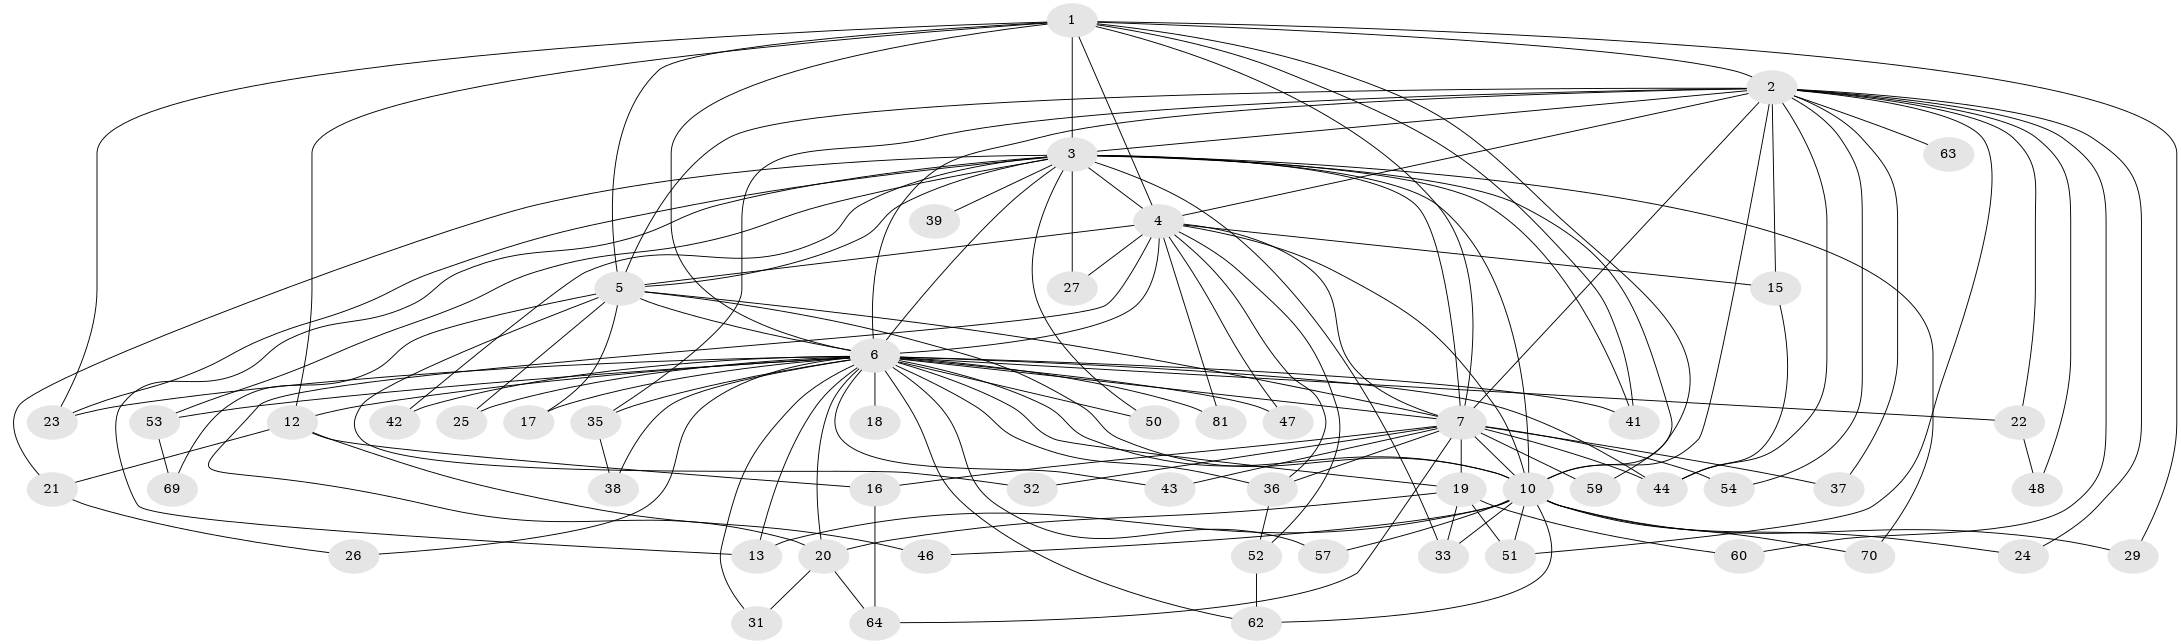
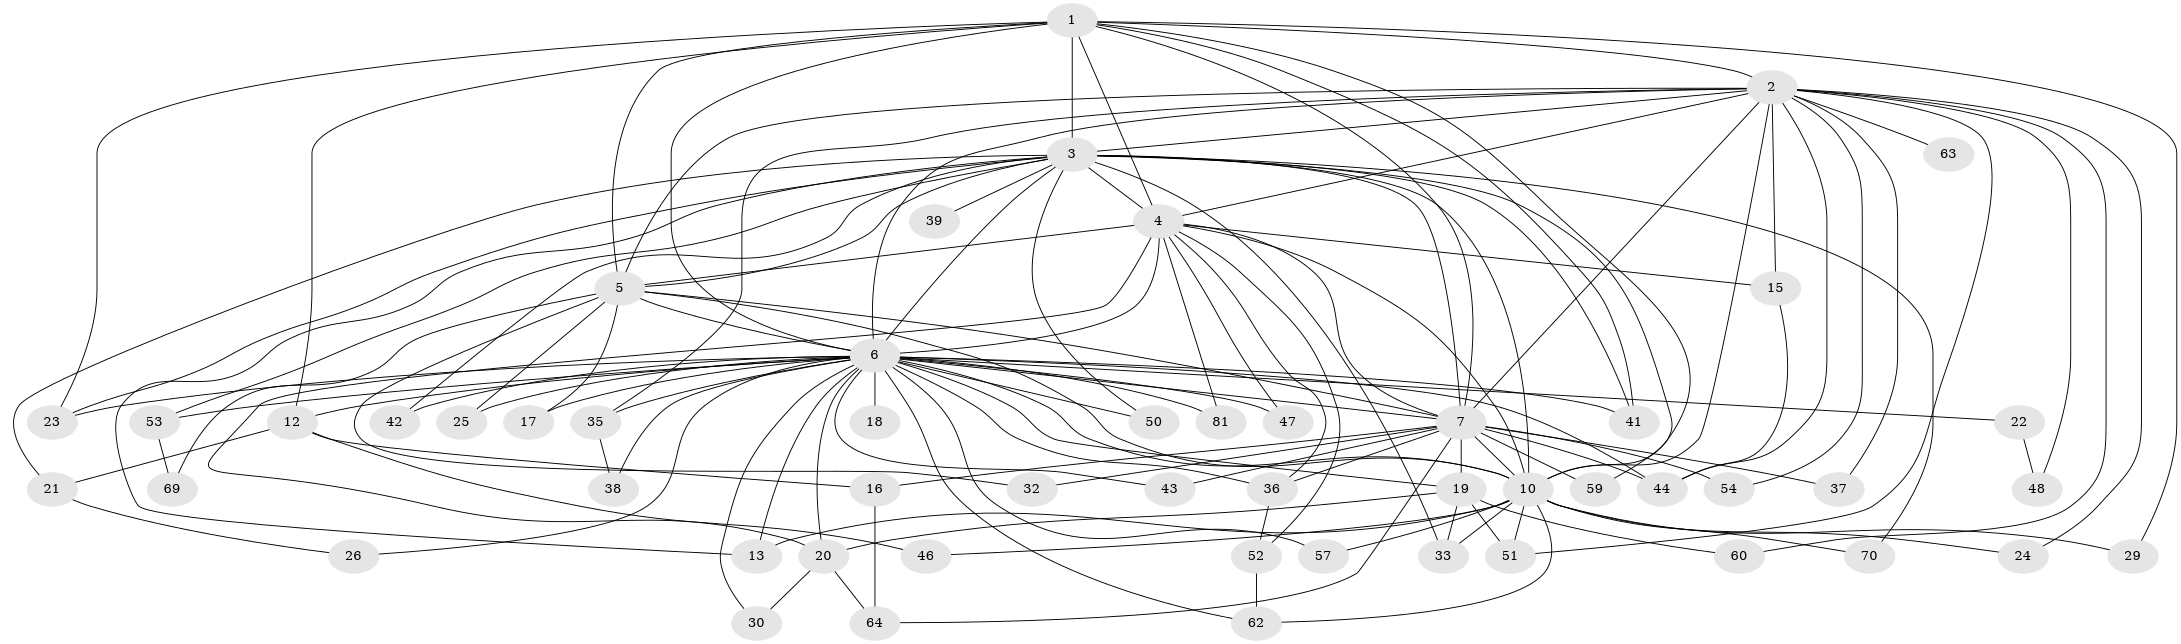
edge "2" -- "22": removed
node "27": removed
node "31": label "31" -> "30"
